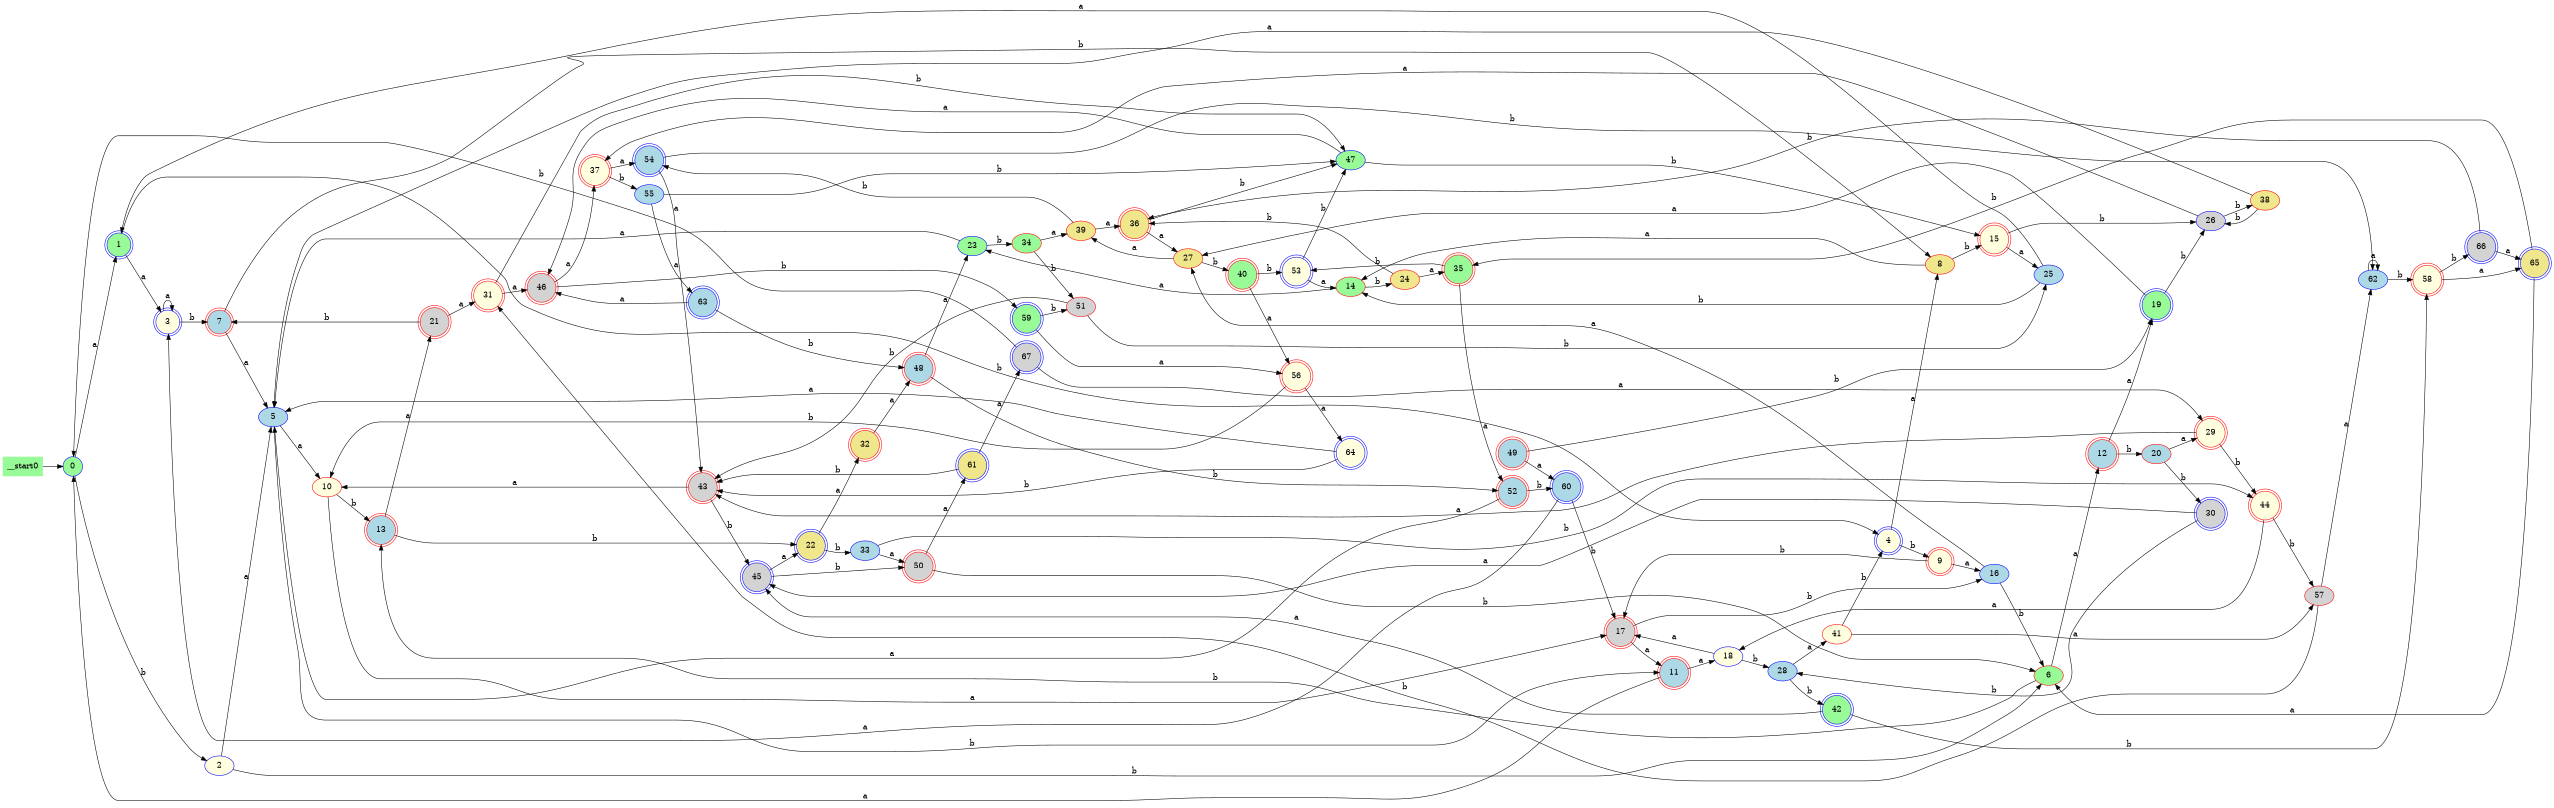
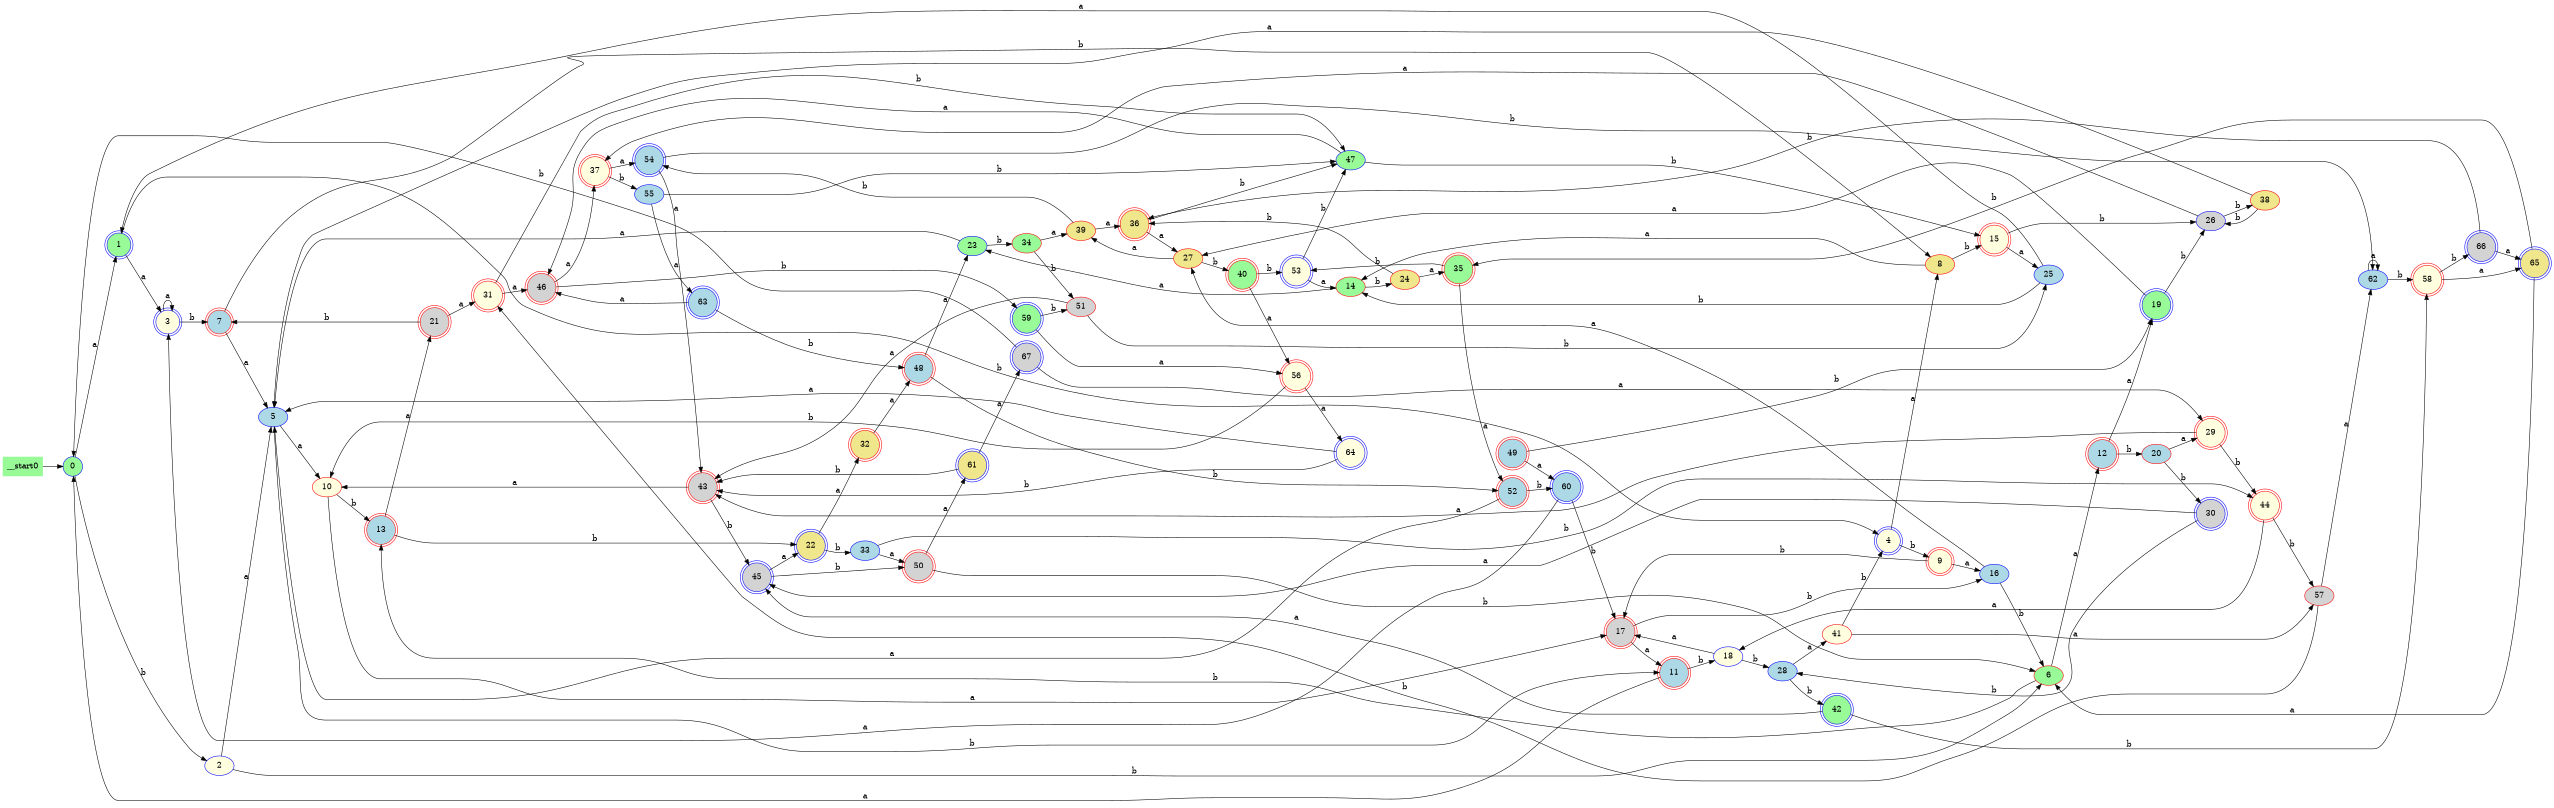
edge "51" -> "43": label "b" -> "a"
edge "11" -> "18": label "a" -> "b"
